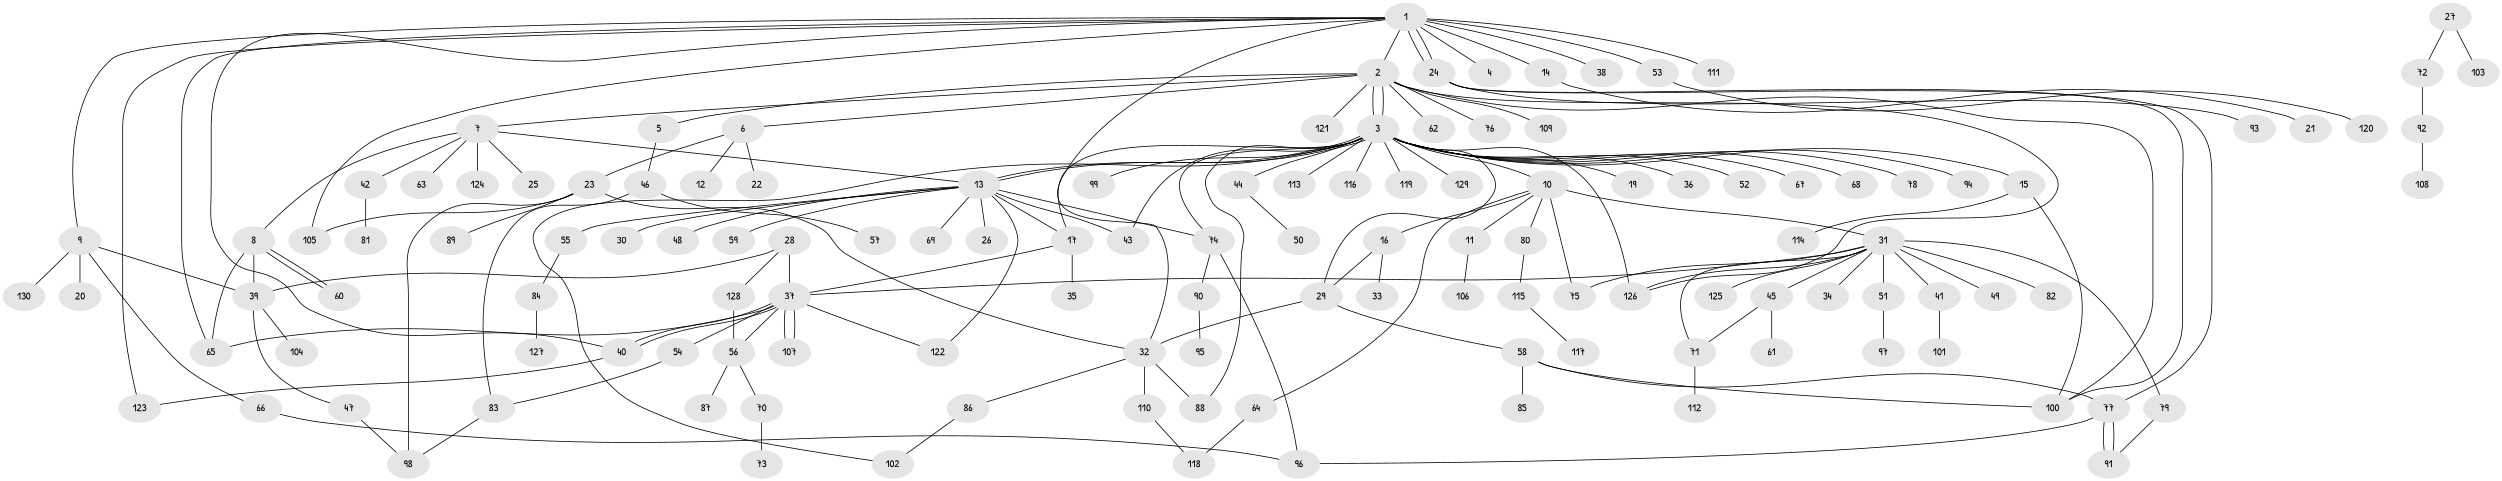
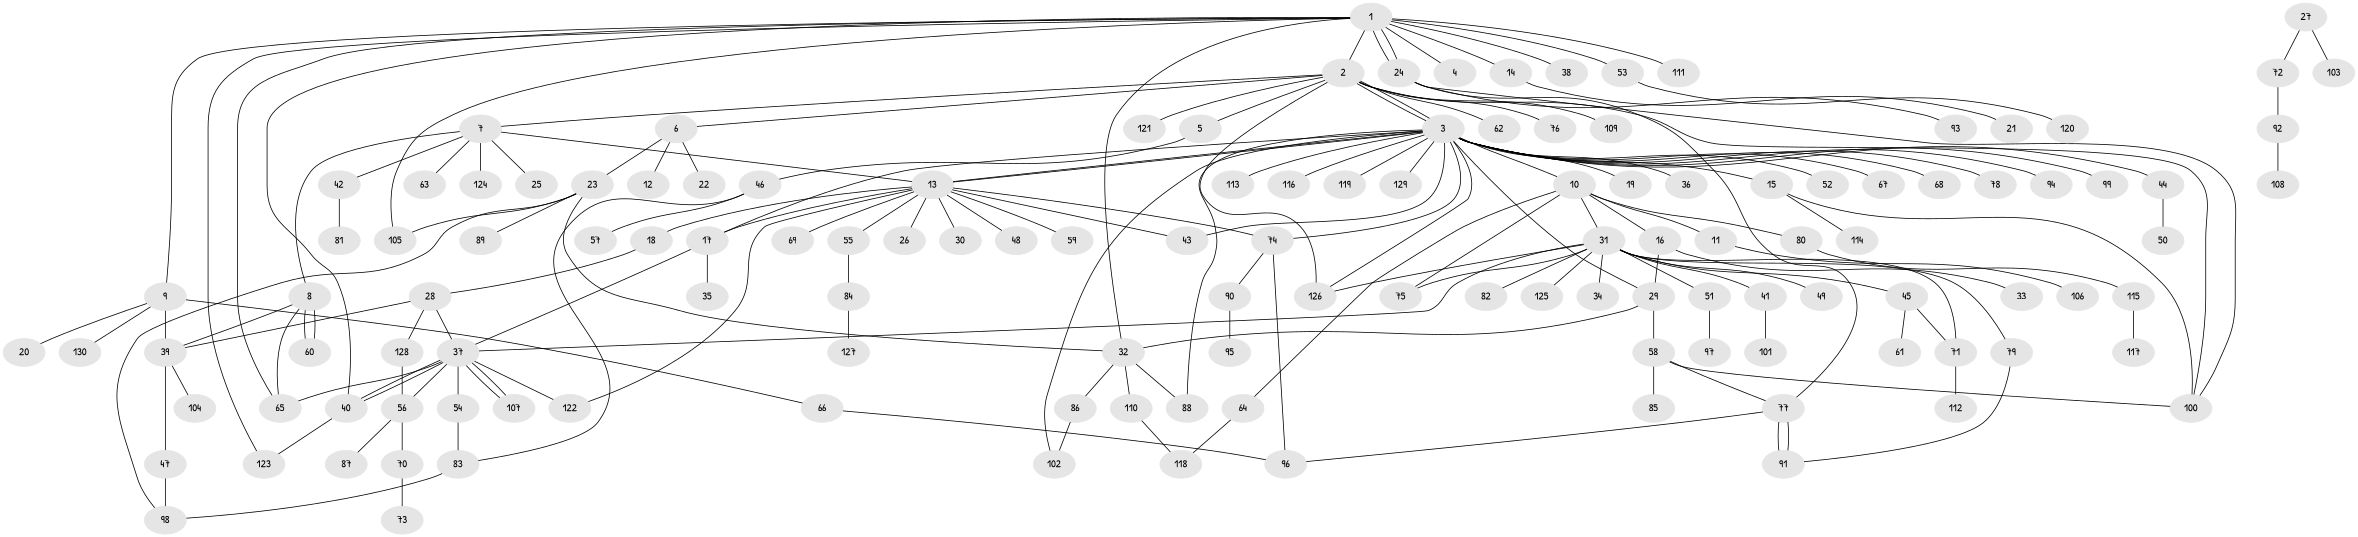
node "18": added
